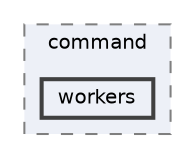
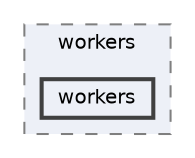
cluster "command": label "command" -> "workers"
